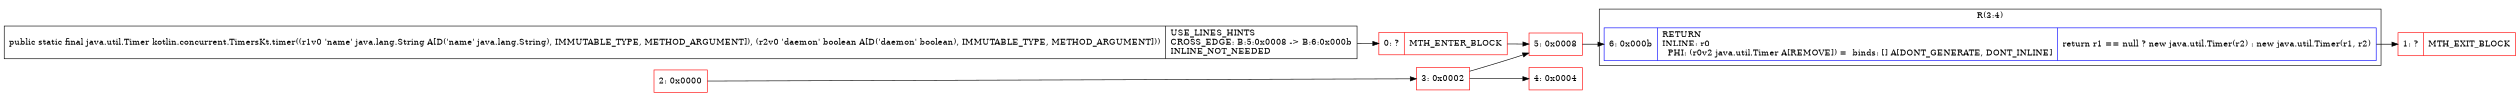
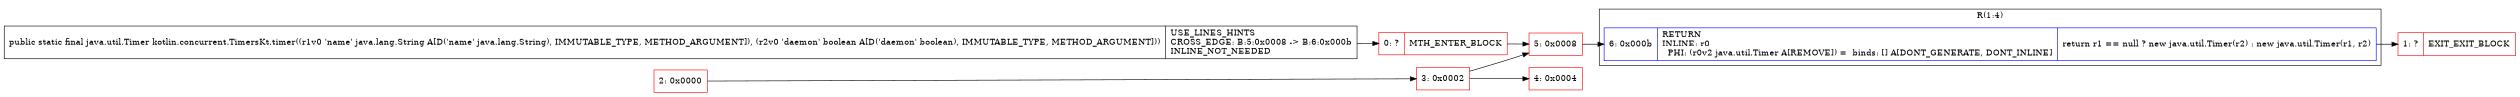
cluster "R(3:4)": label "R(3:4)" -> "R(1:4)"
node "1: ?": text "MTH_EXIT_BLOCK" -> "EXIT_EXIT_BLOCK"
